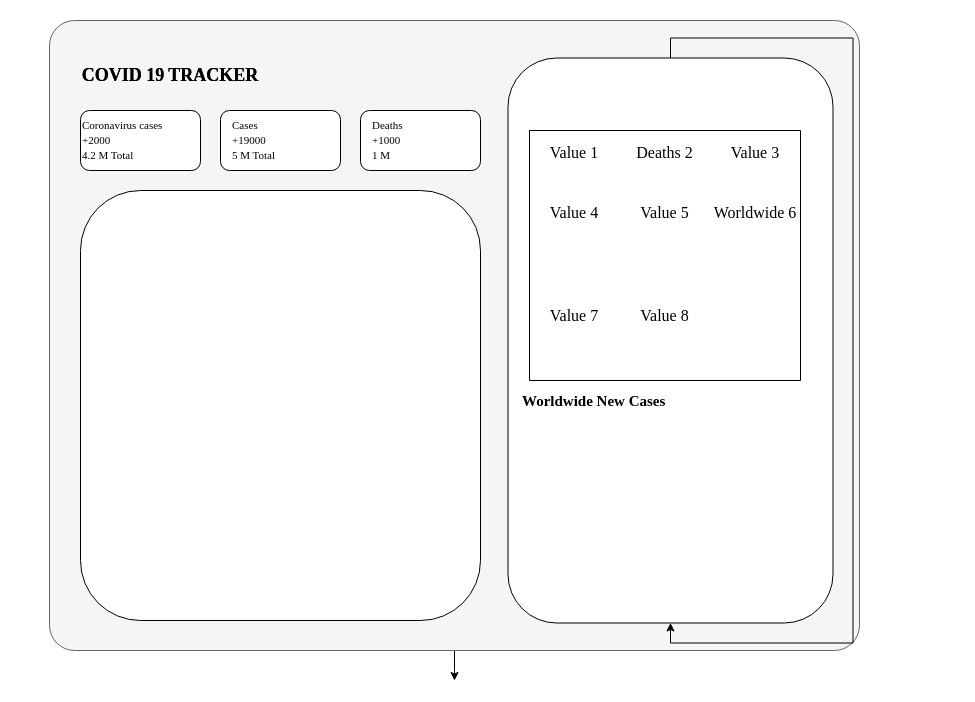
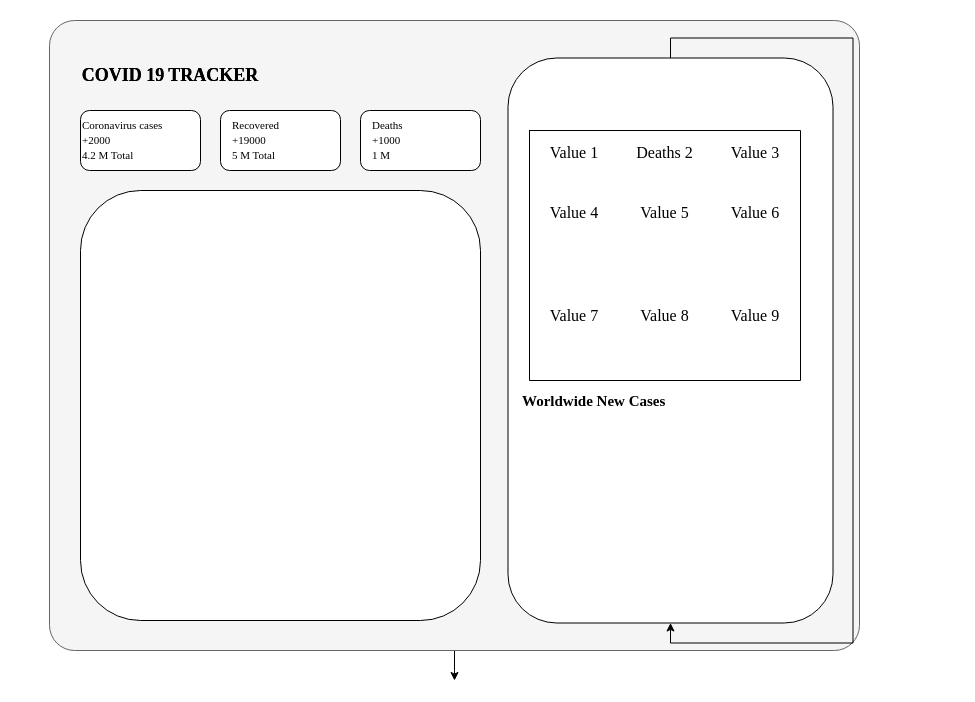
node "Cases": label "Cases" -> "Recovered"
node "Worldwide 6": label "Worldwide 6" -> "Value 6"
node "Value 9": added
